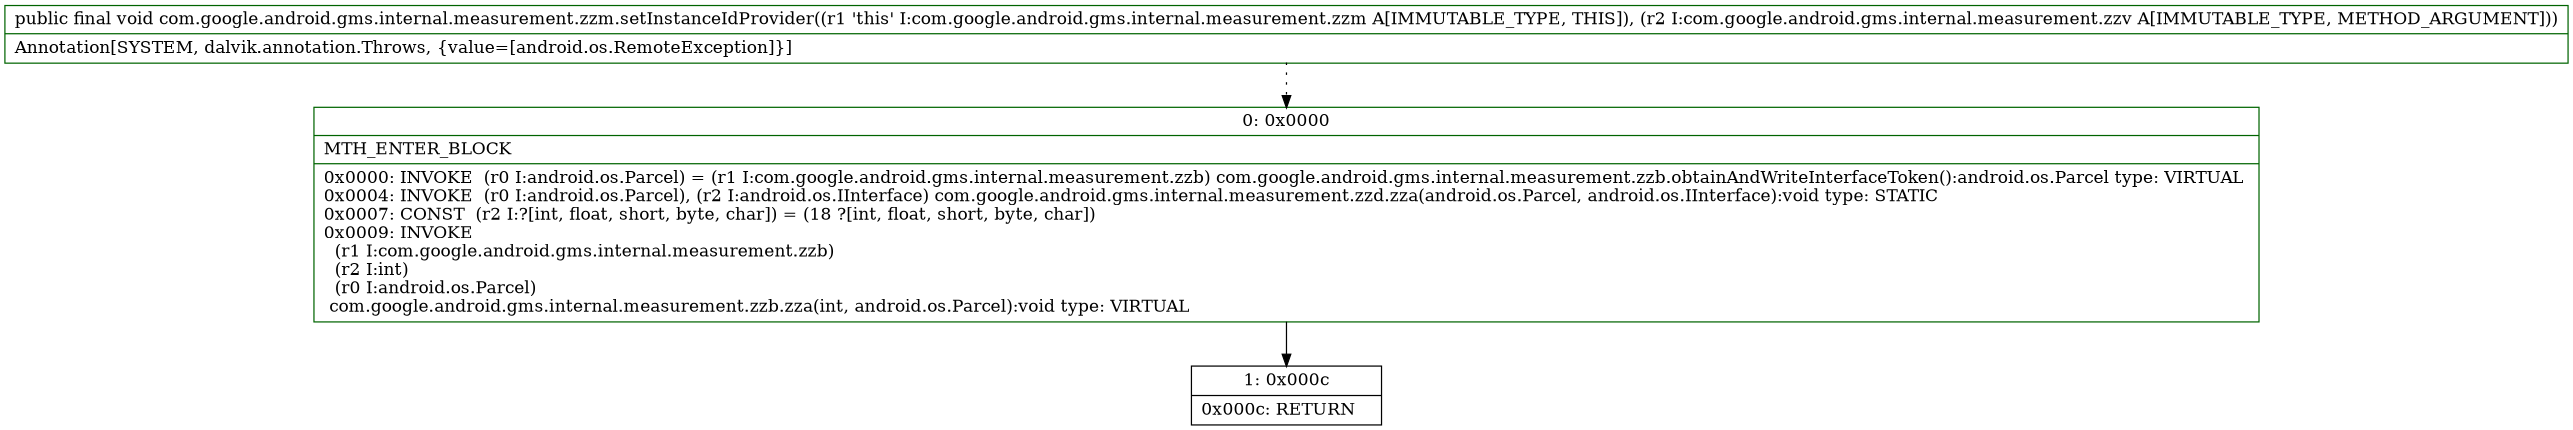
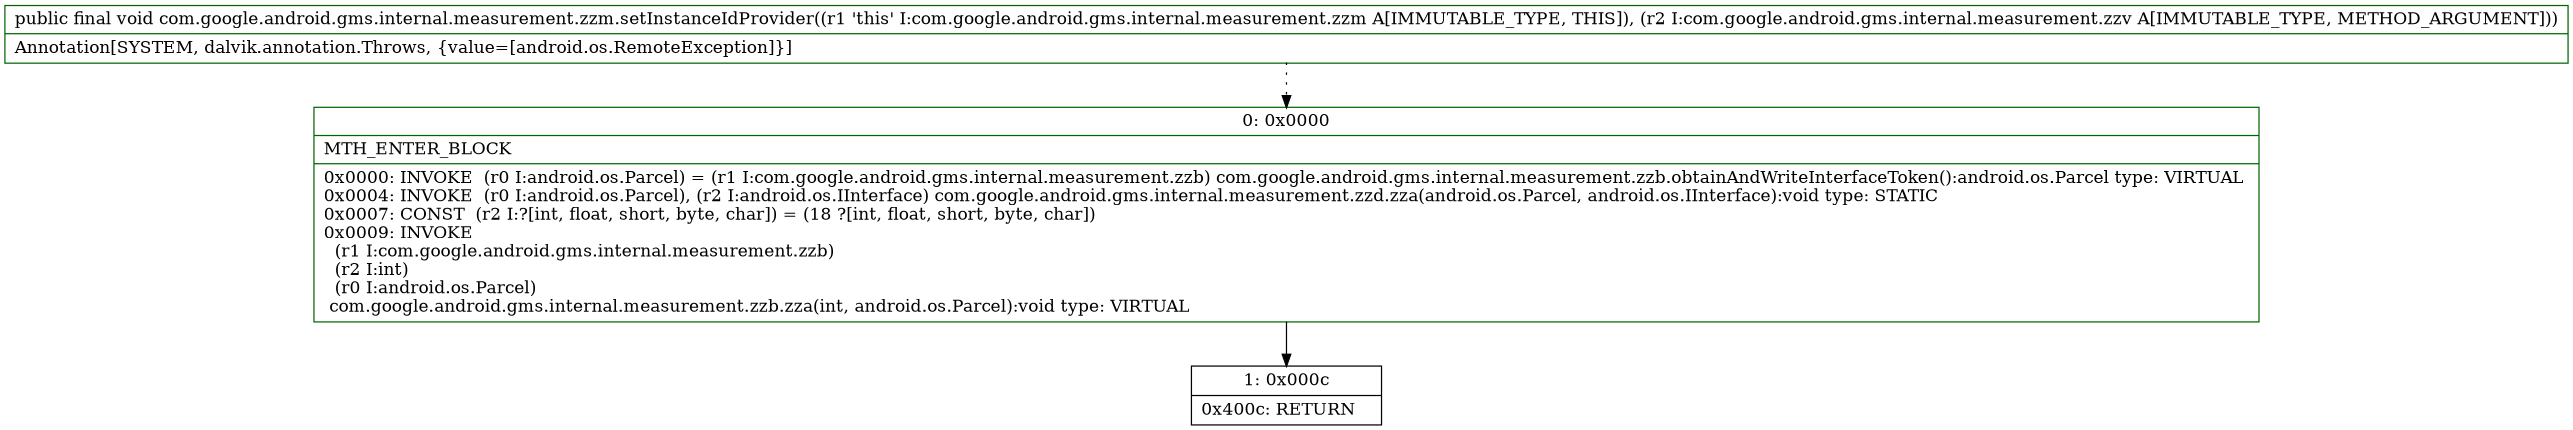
node "1: 0x000c": text "0x000c: RETURN" -> "0x400c: RETURN"
